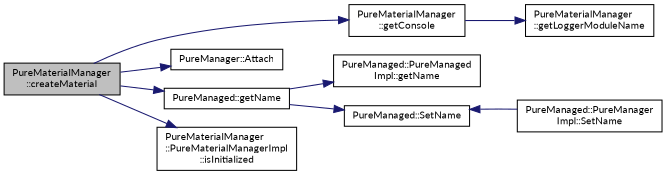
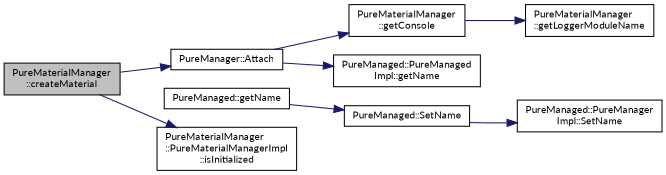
edge "PureMaterialManager ::createMaterial" -> "PureMaterialManager ::getConsole": now "PureManager::Attach" -> "PureMaterialManager ::getConsole"
edge "PureManaged::getName" -> "PureManaged::PureManaged Impl::getName": now "PureManager::Attach" -> "PureManaged::PureManaged Impl::getName"
edge "PureMaterialManager ::createMaterial" -> "PureManaged::getName": removed
edge "PureManaged::PureManager Impl::SetName" -> "PureManaged::SetName": reversed
